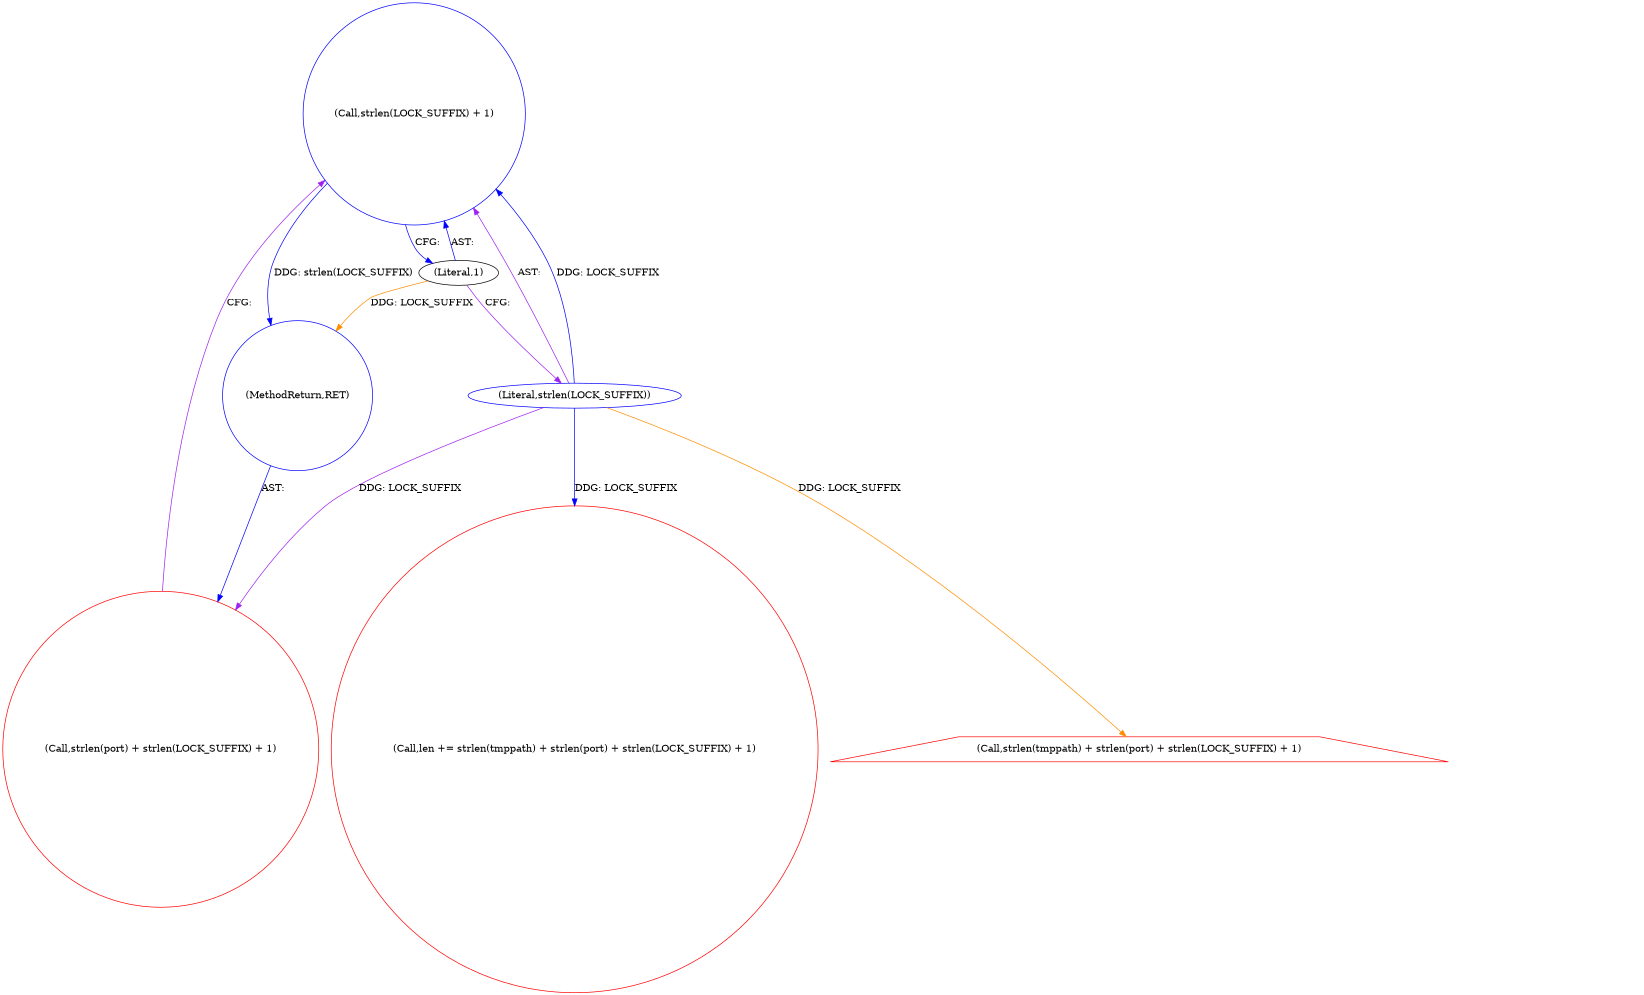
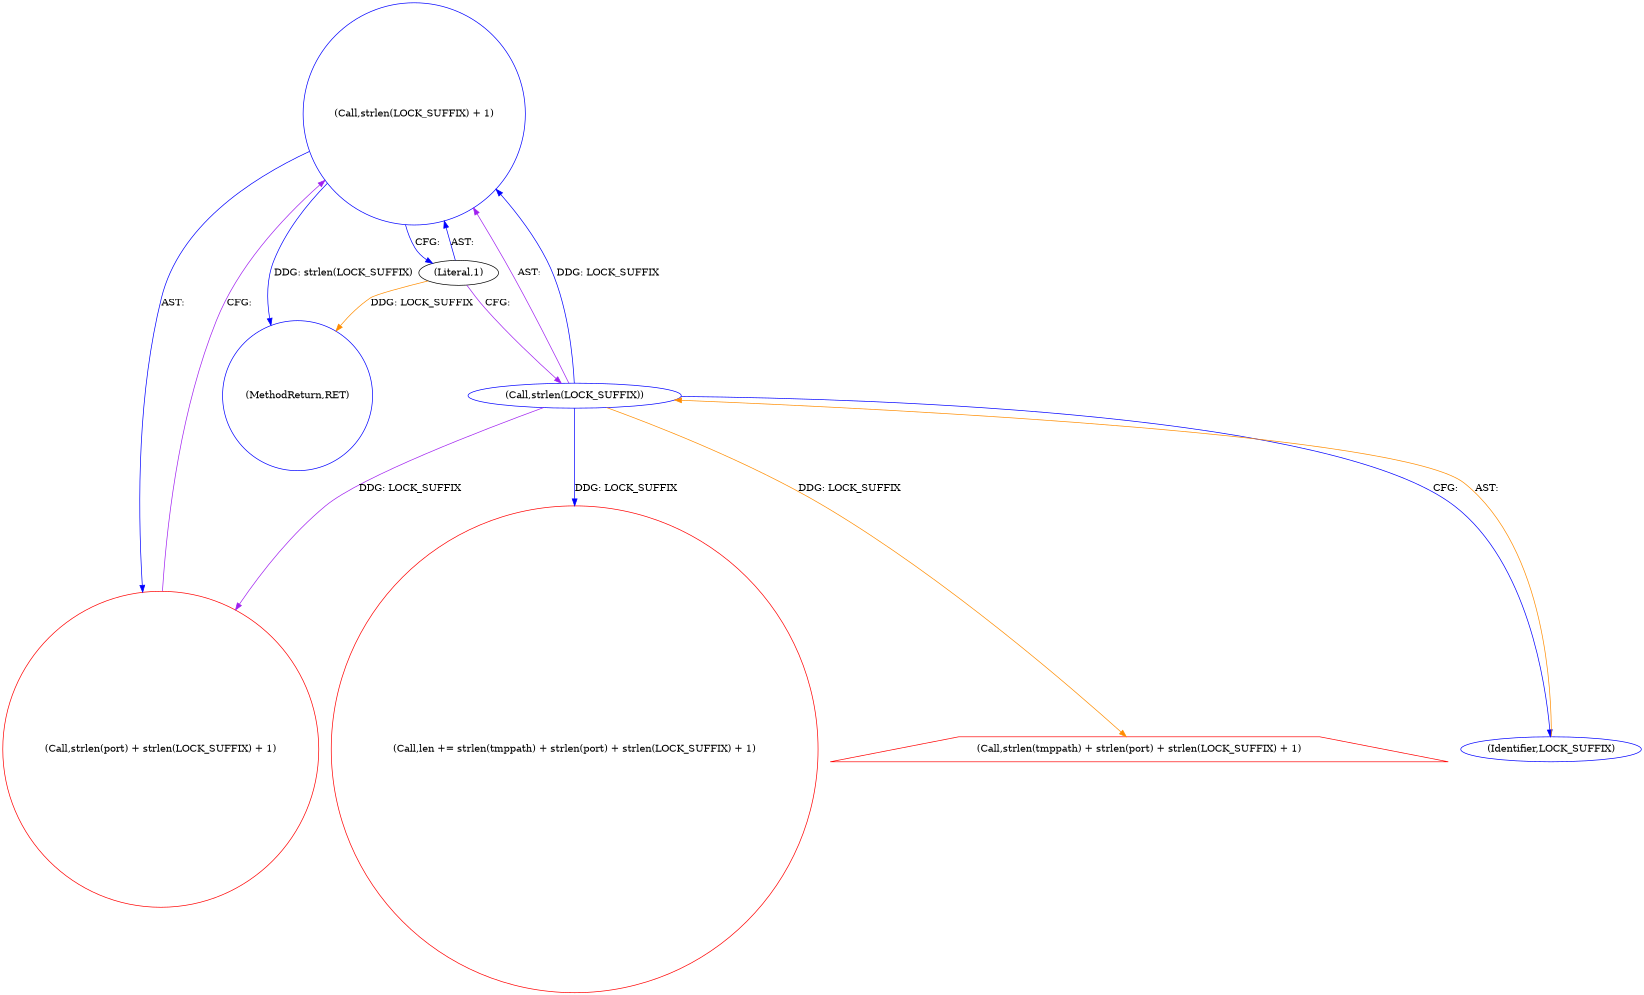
node "(Literal,strlen(LOCK_SUFFIX))": label "(Literal,strlen(LOCK_SUFFIX))" -> "(Call,strlen(LOCK_SUFFIX))"
edge "(MethodReturn,RET)" -> "(Call,strlen(port) + strlen(LOCK_SUFFIX) + 1)": now "(Call,strlen(LOCK_SUFFIX) + 1)" -> "(Call,strlen(port) + strlen(LOCK_SUFFIX) + 1)"
node "(Identifier,LOCK_SUFFIX)": added
